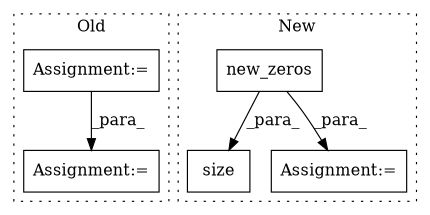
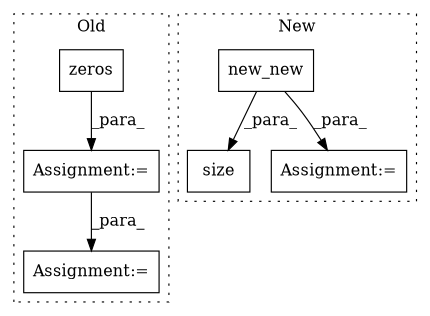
node "zeros": added
node "new_zeros": label "new_zeros" -> "new_new"
